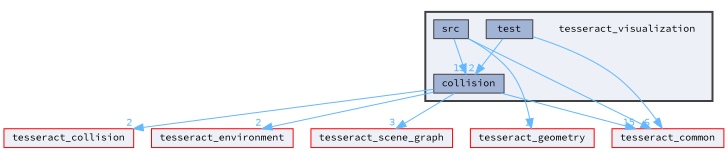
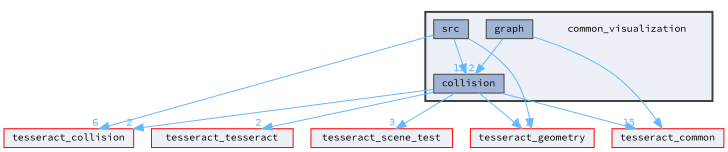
node "test": label "test" -> "graph"
node "tesseract_visualization": label "tesseract_visualization" -> "common_visualization"
edge "src" -> "tesseract_common": now "src" -> "tesseract_collision"
edge "collision" -> "tesseract_geometry": added
node "tesseract_environment": label "tesseract_environment" -> "tesseract_tesseract"
node "tesseract_scene_graph": label "tesseract_scene_graph" -> "tesseract_scene_test"
